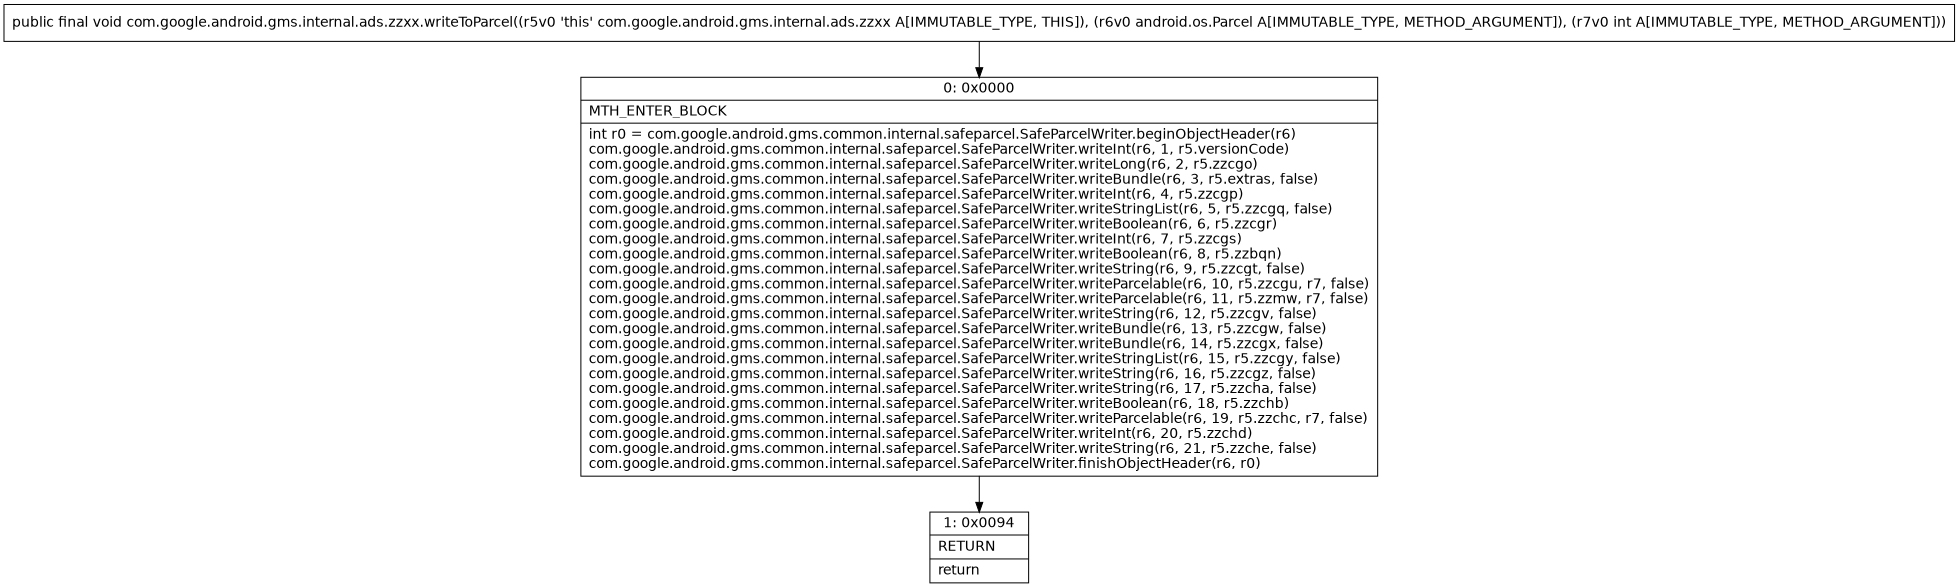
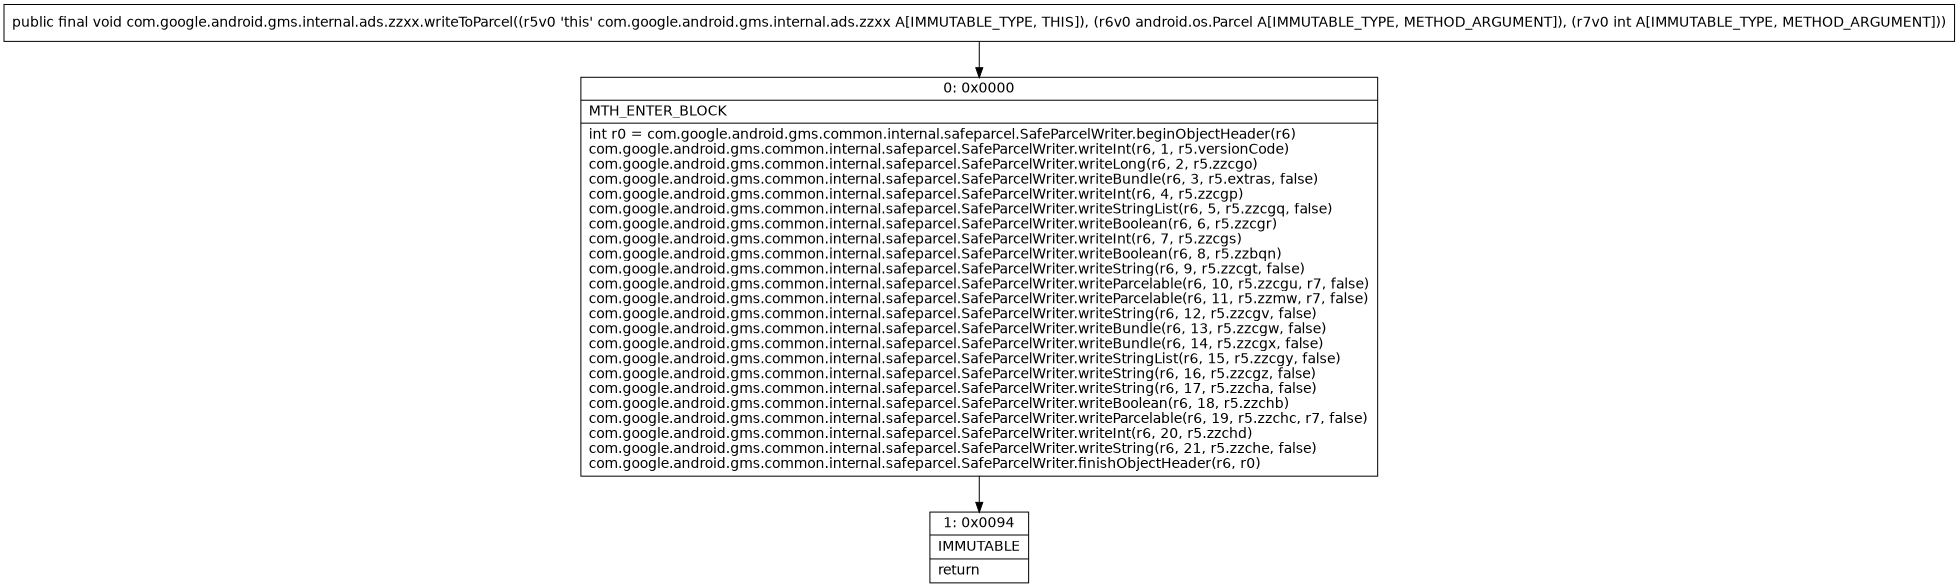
node "1: 0x0094": text "RETURN" -> "IMMUTABLE"
